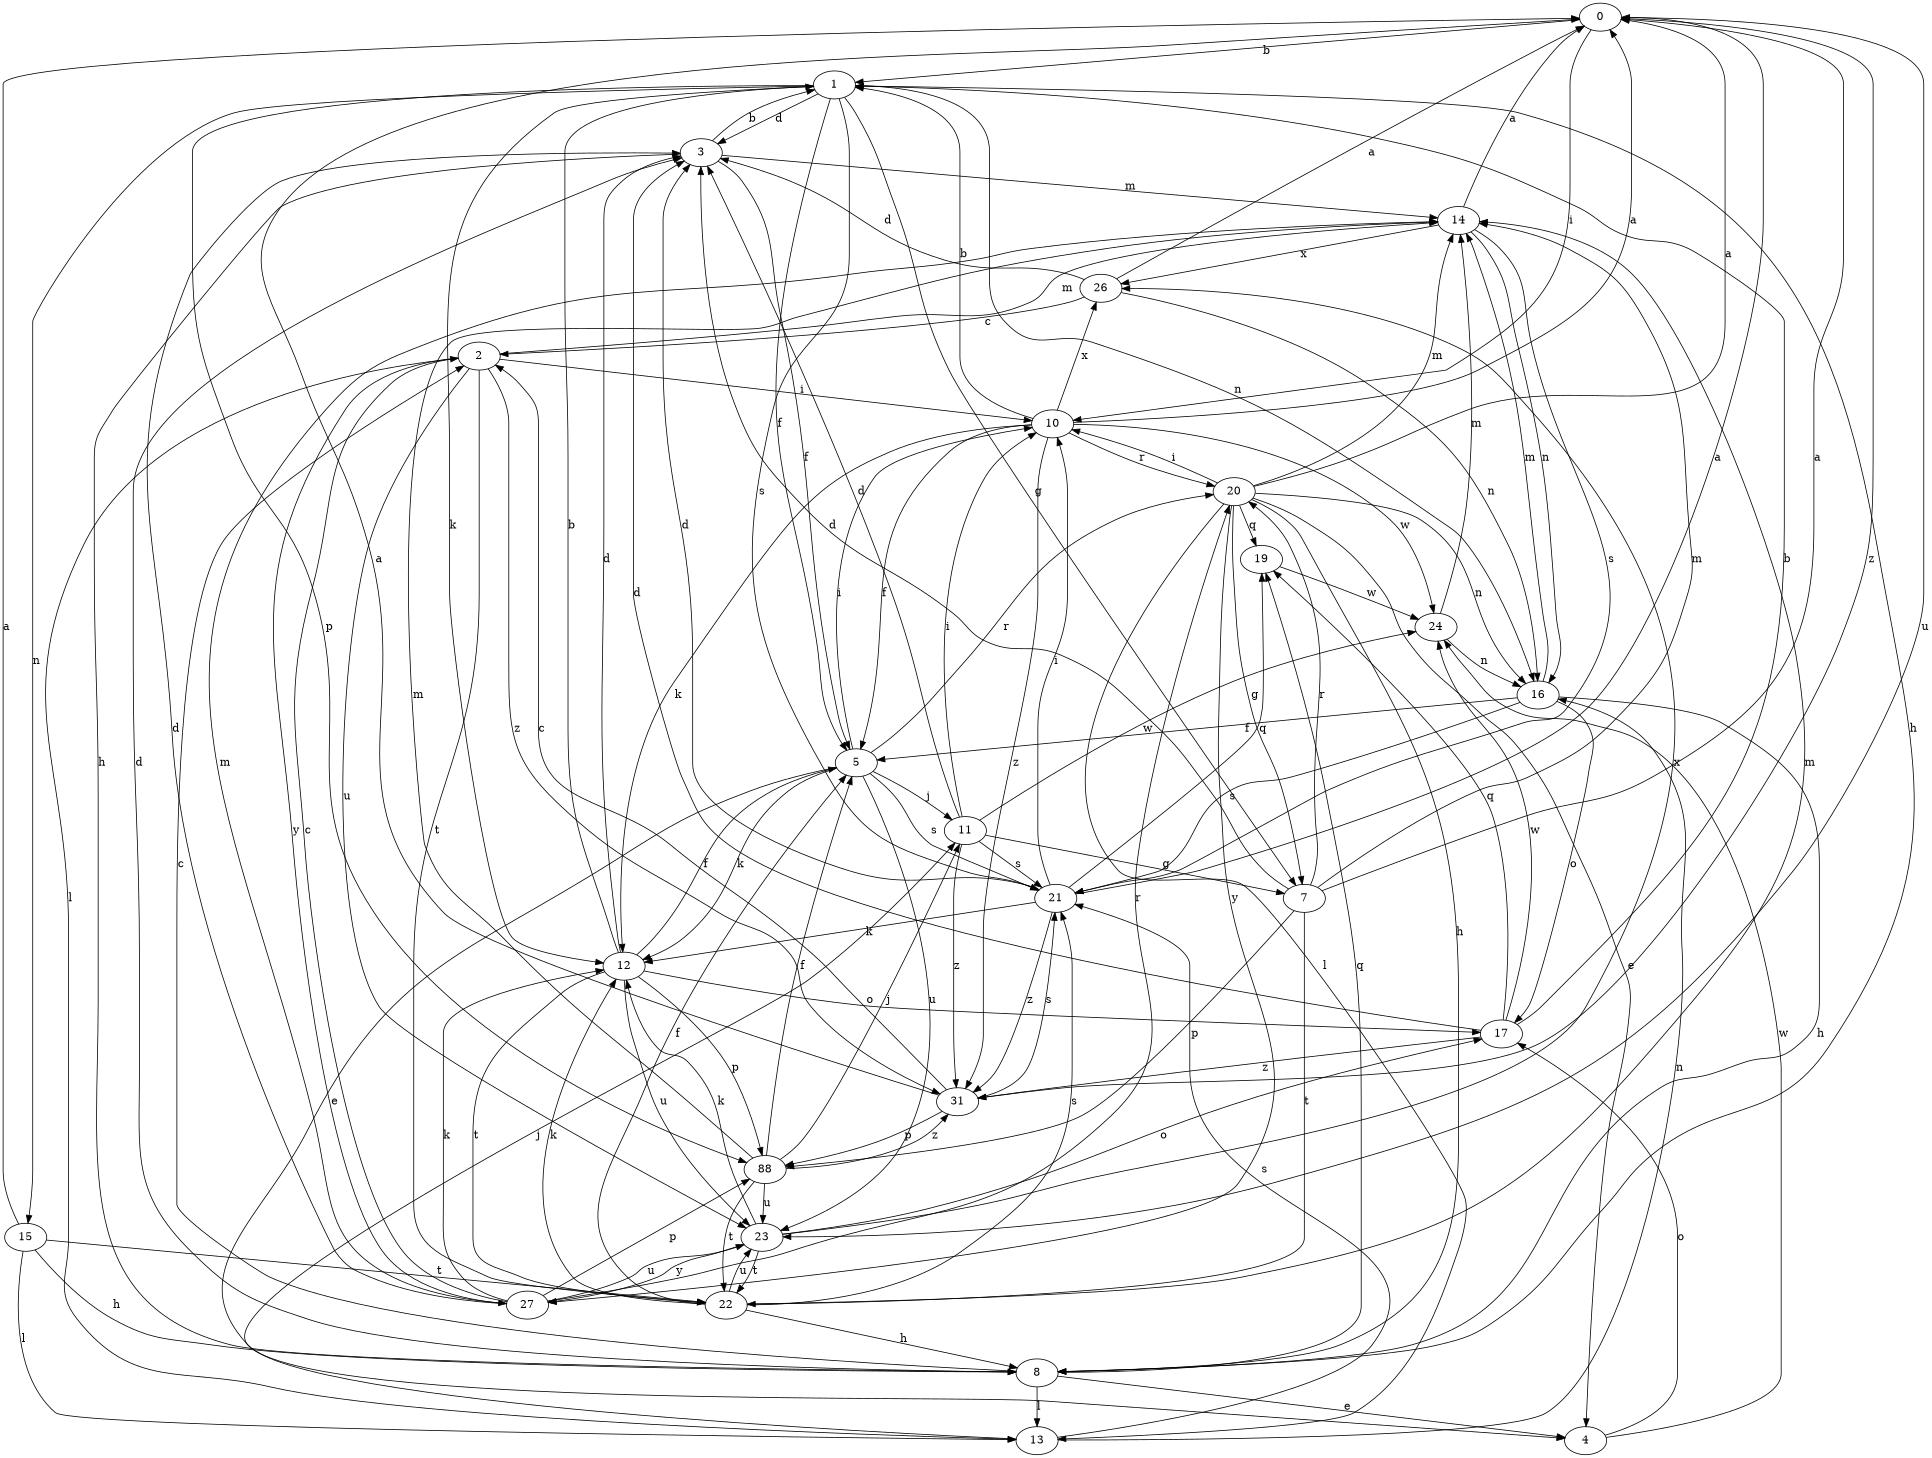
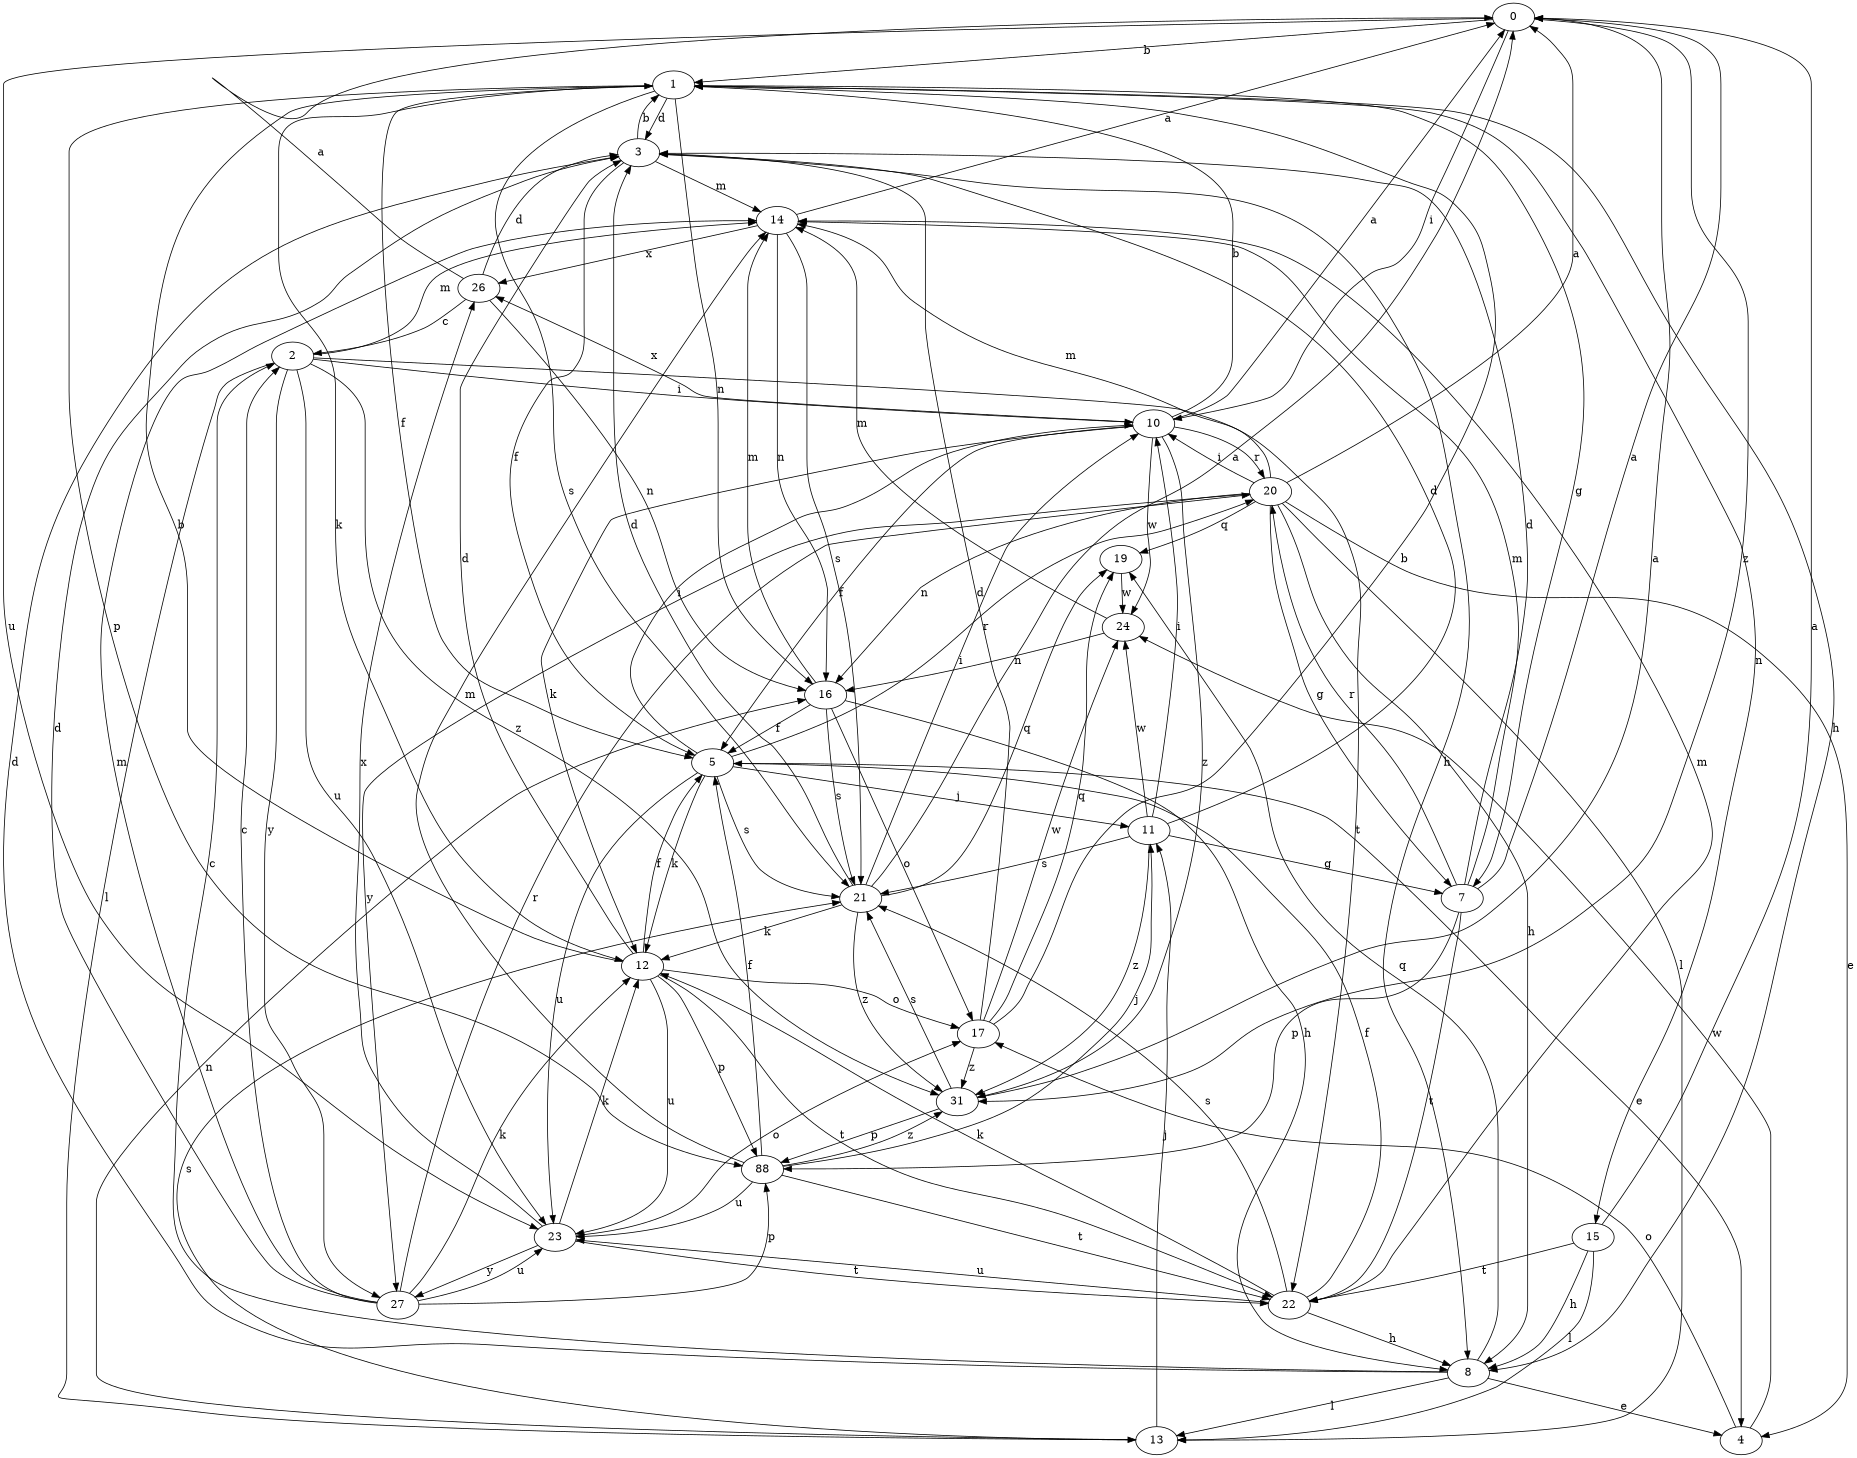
edge "31" -> "2": removed, label "c"
